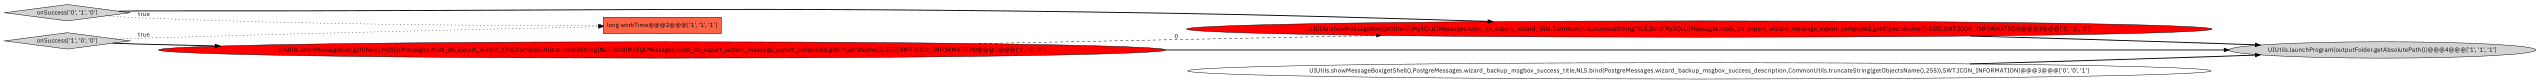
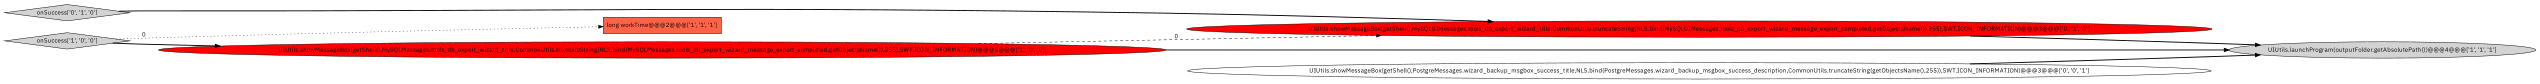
edge "onSuccess['0', '1', '0']" -> "long workTime@@@2@@@['1', '1', '1']": removed, label "true"
edge "onSuccess['1', '0', '0']" -> "long workTime@@@2@@@['1', '1', '1']": label "true" -> "0"
